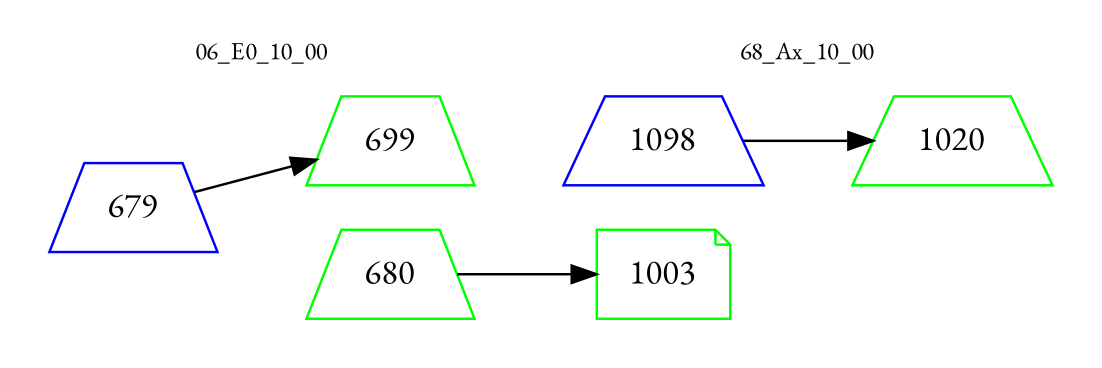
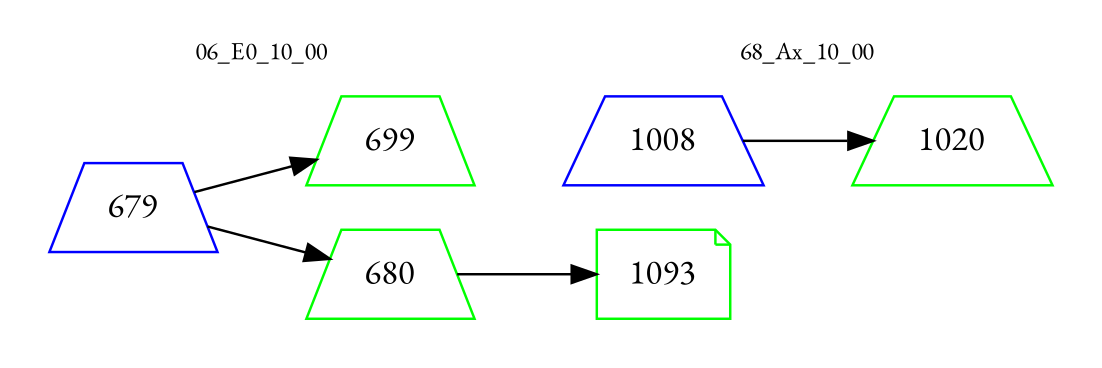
node "1098": label "1098" -> "1008"
edge "679" -> "680": added
node "1003": label "1003" -> "1093"
